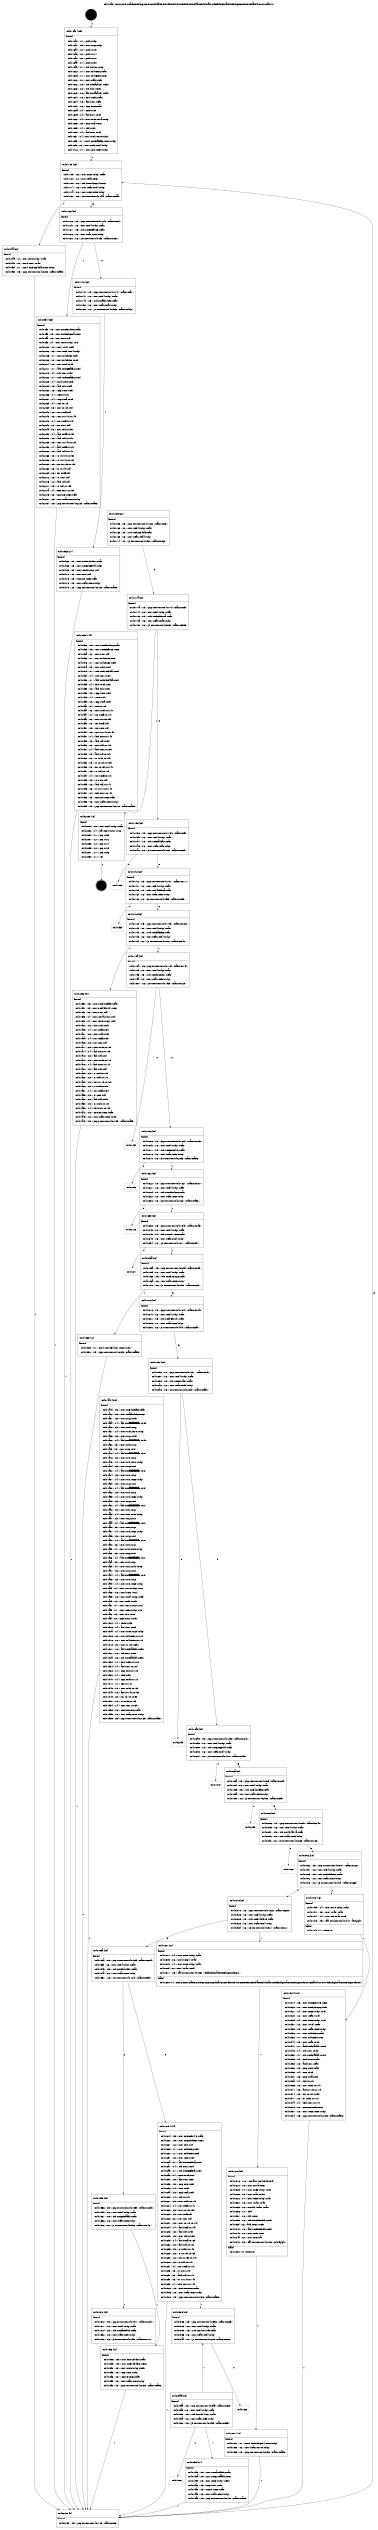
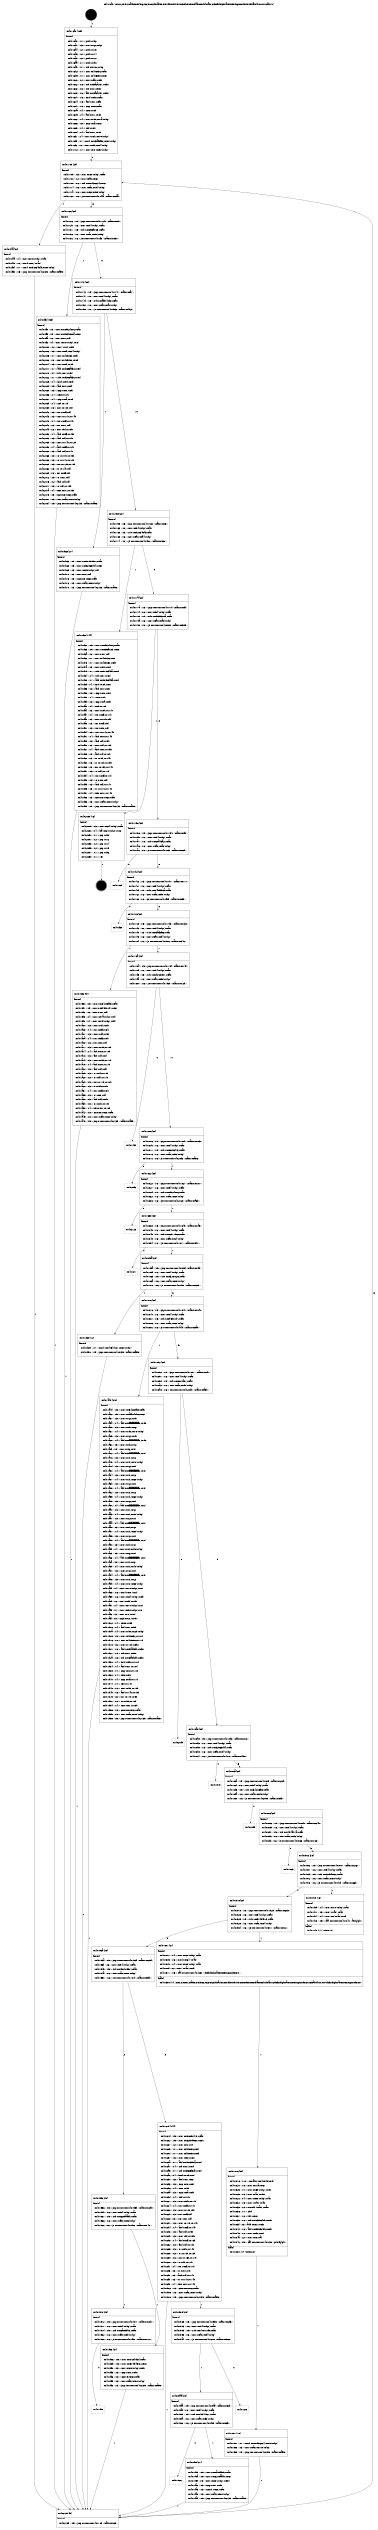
edge "0x401742 [28]" -> "0x40175e [28]": added, label "10"
edge "0x40175e [28]" -> "0x401f60 [144]": added, label "1"
edge "0x401876 [28]" -> "0x401a4d [278]": added, label "1"
edge "0x4018ca [28]" -> "0x4018e6 [28]": removed, label "5"
node "0x401d1d [108]": removed
edge "0x4019aa [28]" -> "0x40198e [28]": reversed
node "0x401db0": added
